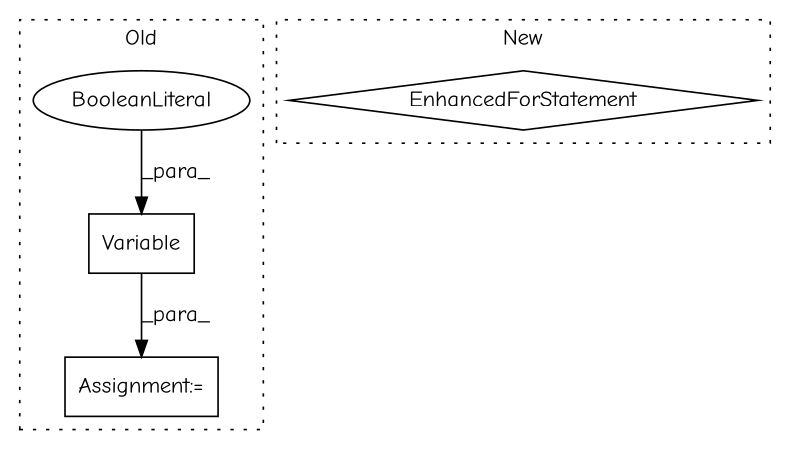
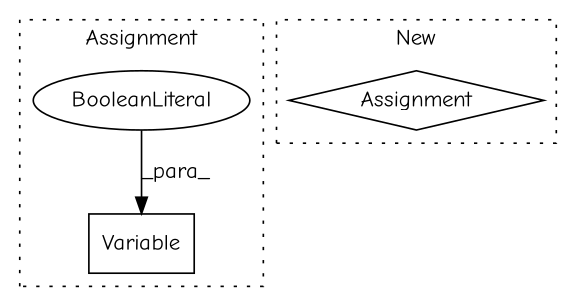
cluster "Old": label "Old" -> "Assignment"
node "EnhancedForStatement": label "EnhancedForStatement" -> "Assignment"
node "Assignment:=": removed
